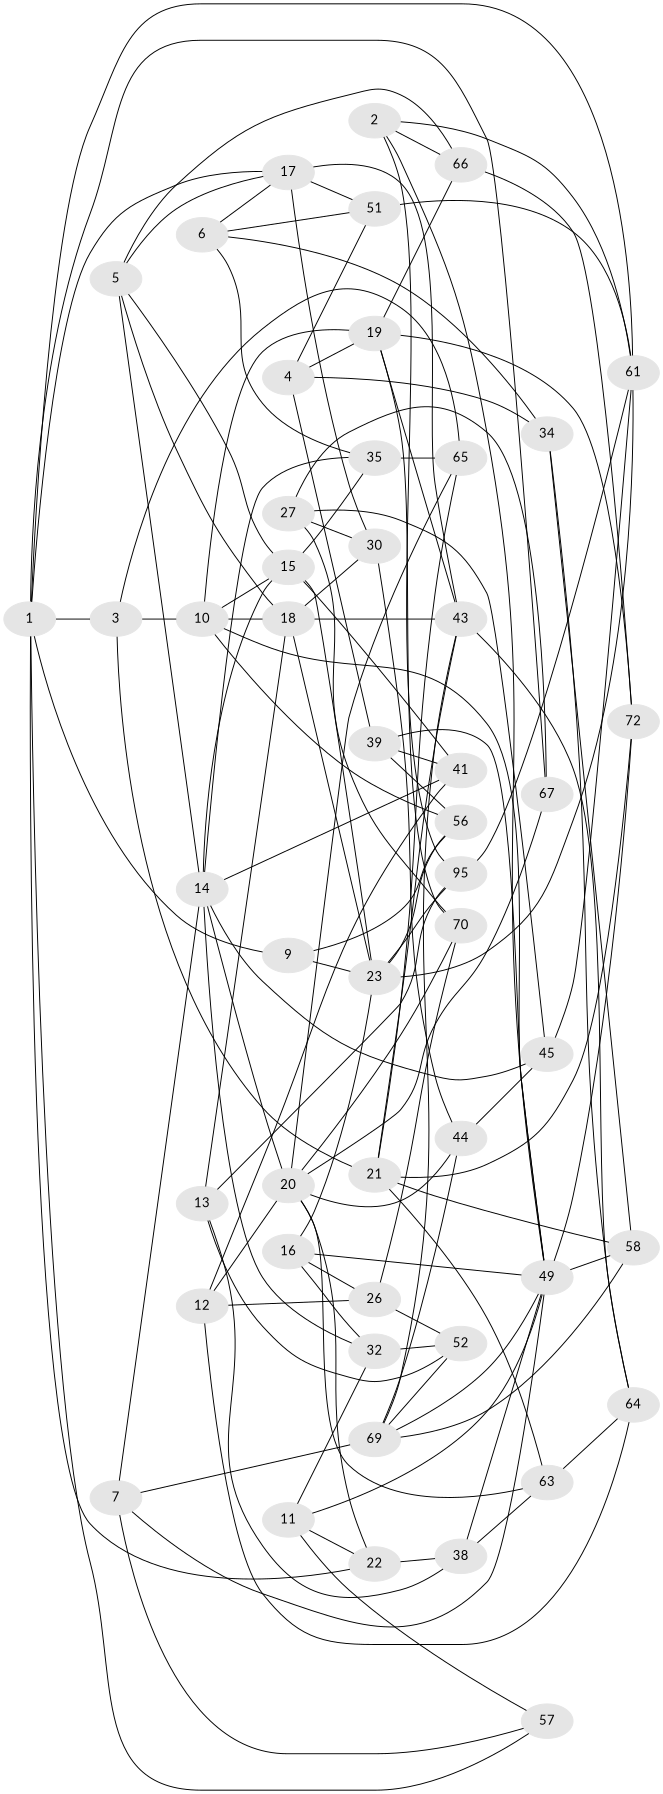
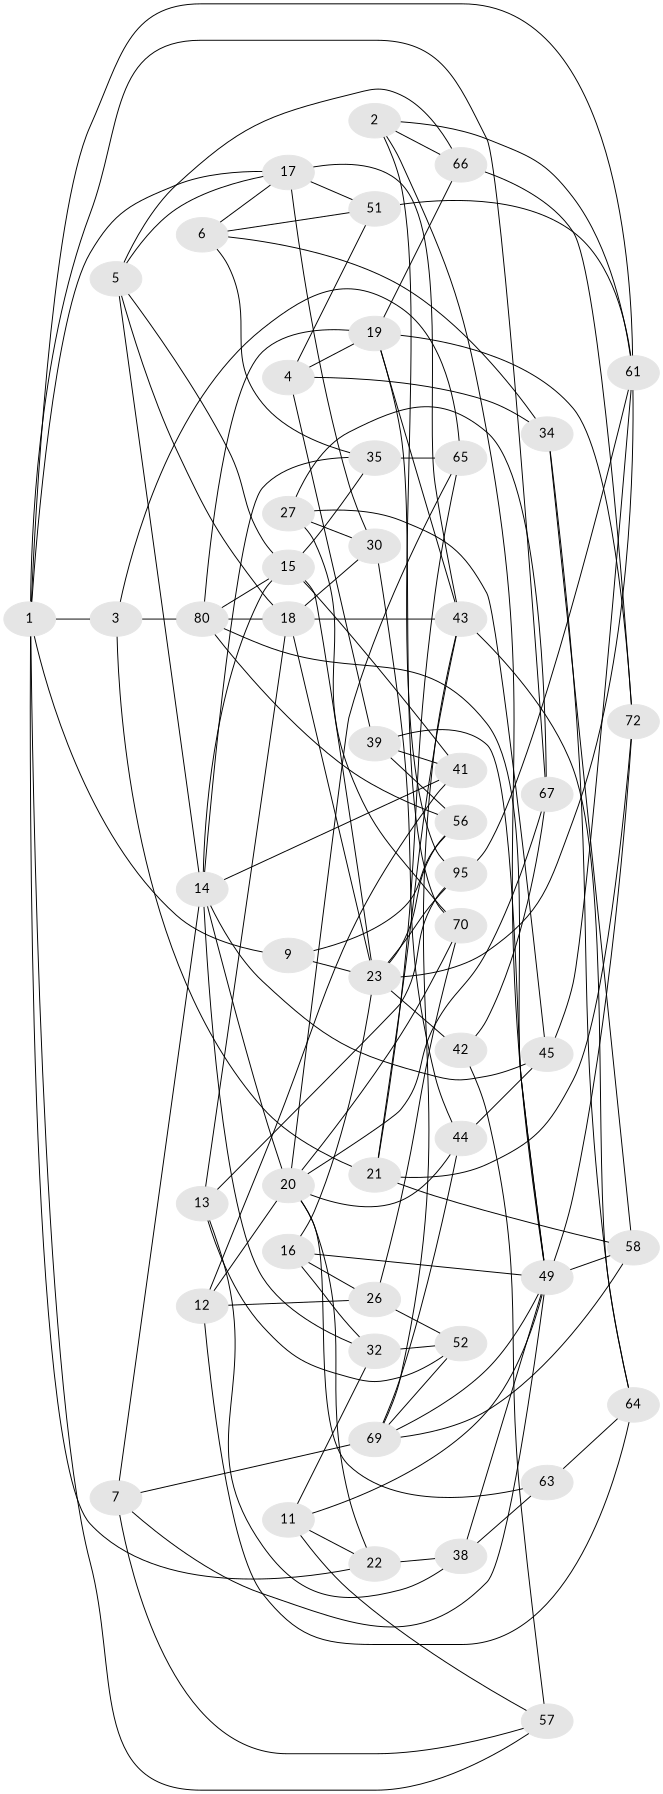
node "10": label "10" -> "80"
node "42": added
edge "21" -- "63": removed
